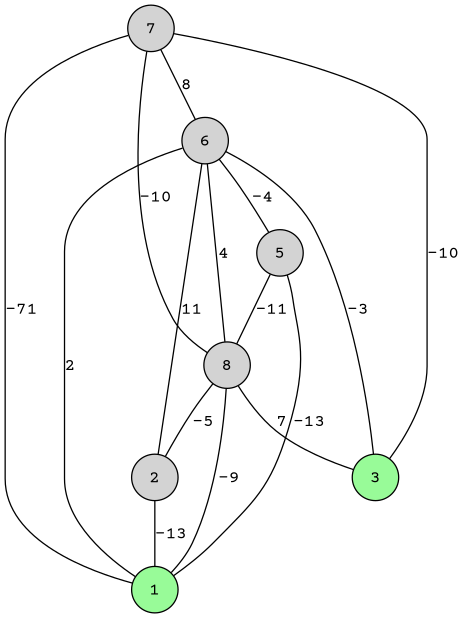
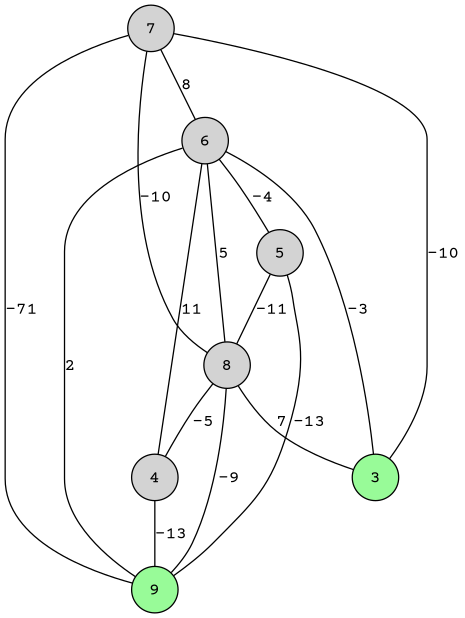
edge "6" -- "8": label "4" -> "5"
node "2": label "2" -> "4"
node "1": label "1" -> "9"
